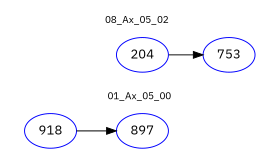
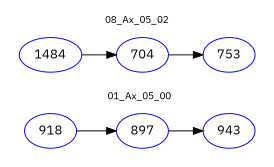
node "1484": added
node "204": label "204" -> "704"
node "943": added
